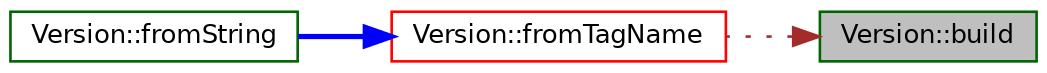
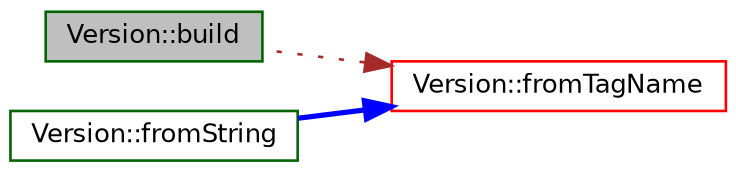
edge "Version::fromTagName" -> "Version::build": reversed
